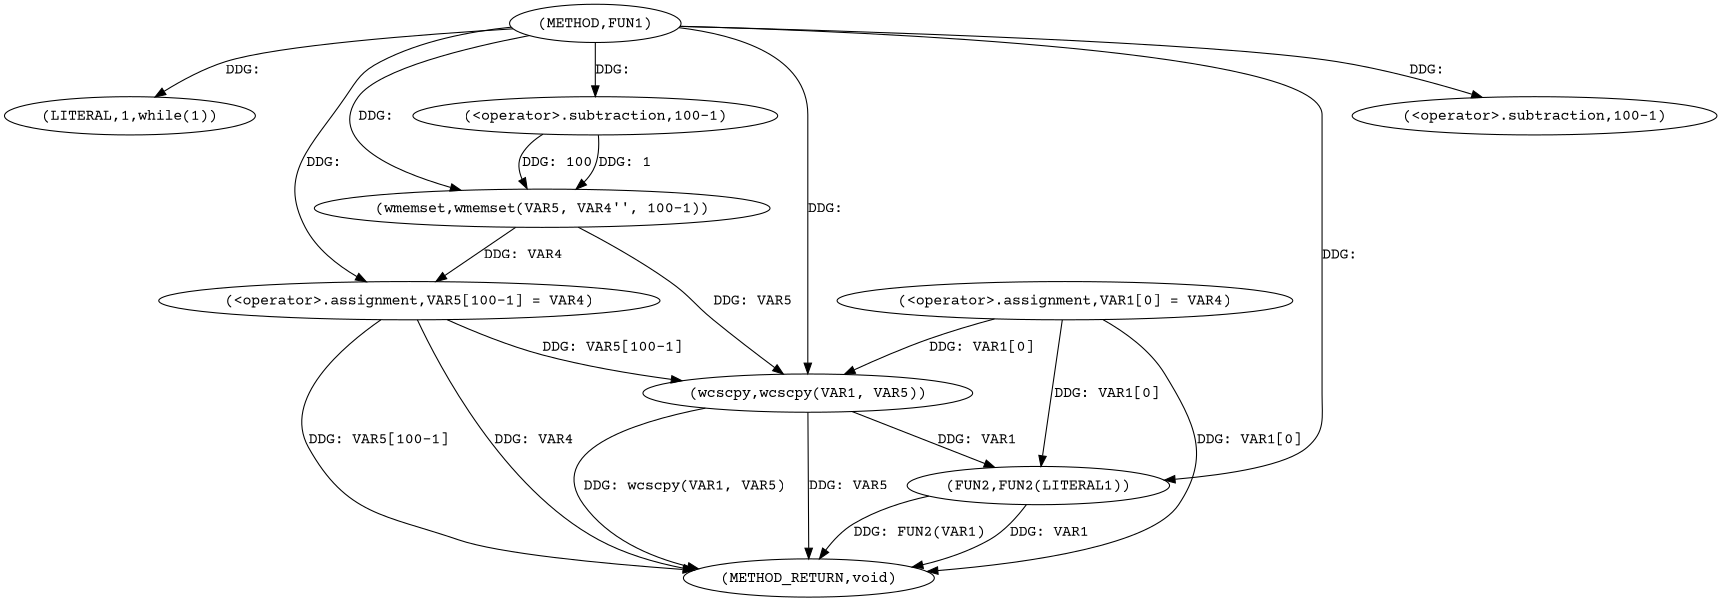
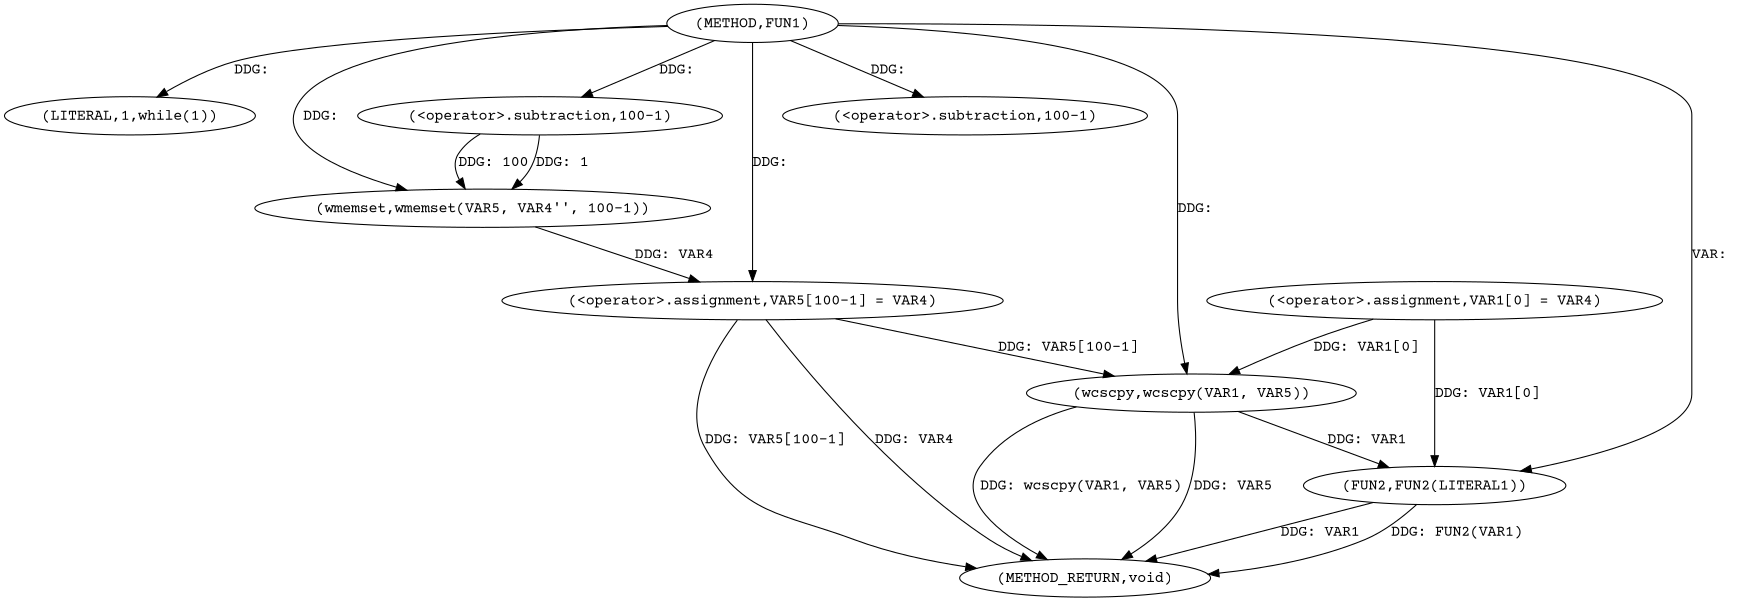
edge "(METHOD,FUN1)" -> "(FUN2,FUN2(LITERAL1))": label "DDG: " -> "VAR: "
edge "(wmemset,wmemset(VAR5, VAR4'', 100-1))" -> "(wcscpy,wcscpy(VAR1, VAR5))": removed, label "DDG: VAR5"
edge "(<operator>.assignment,VAR1[0] = VAR4)" -> "(METHOD_RETURN,void)": removed, label "DDG: VAR1[0]"
